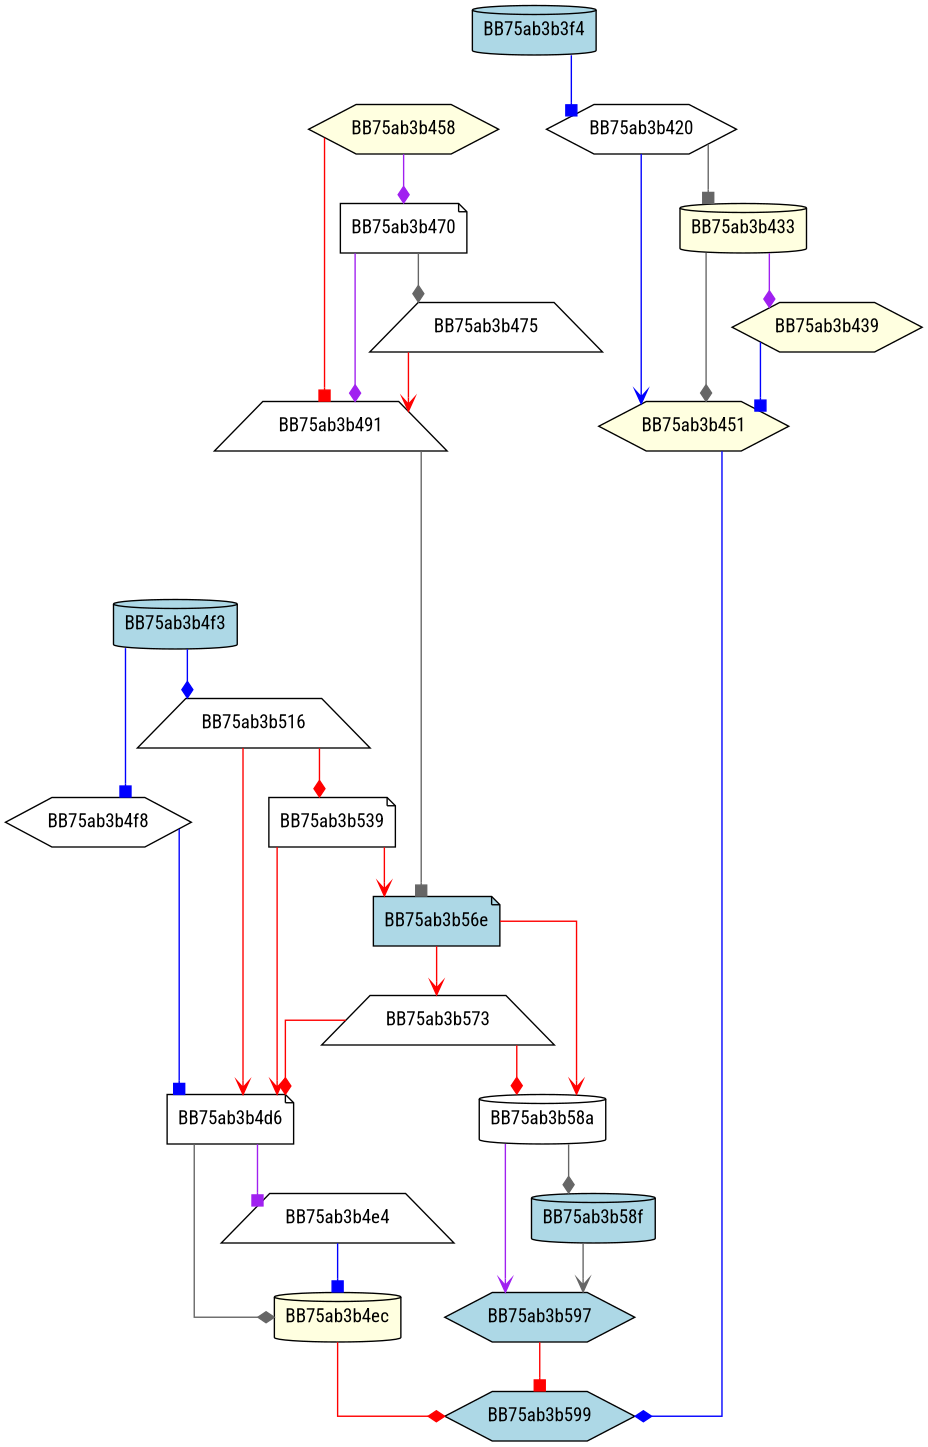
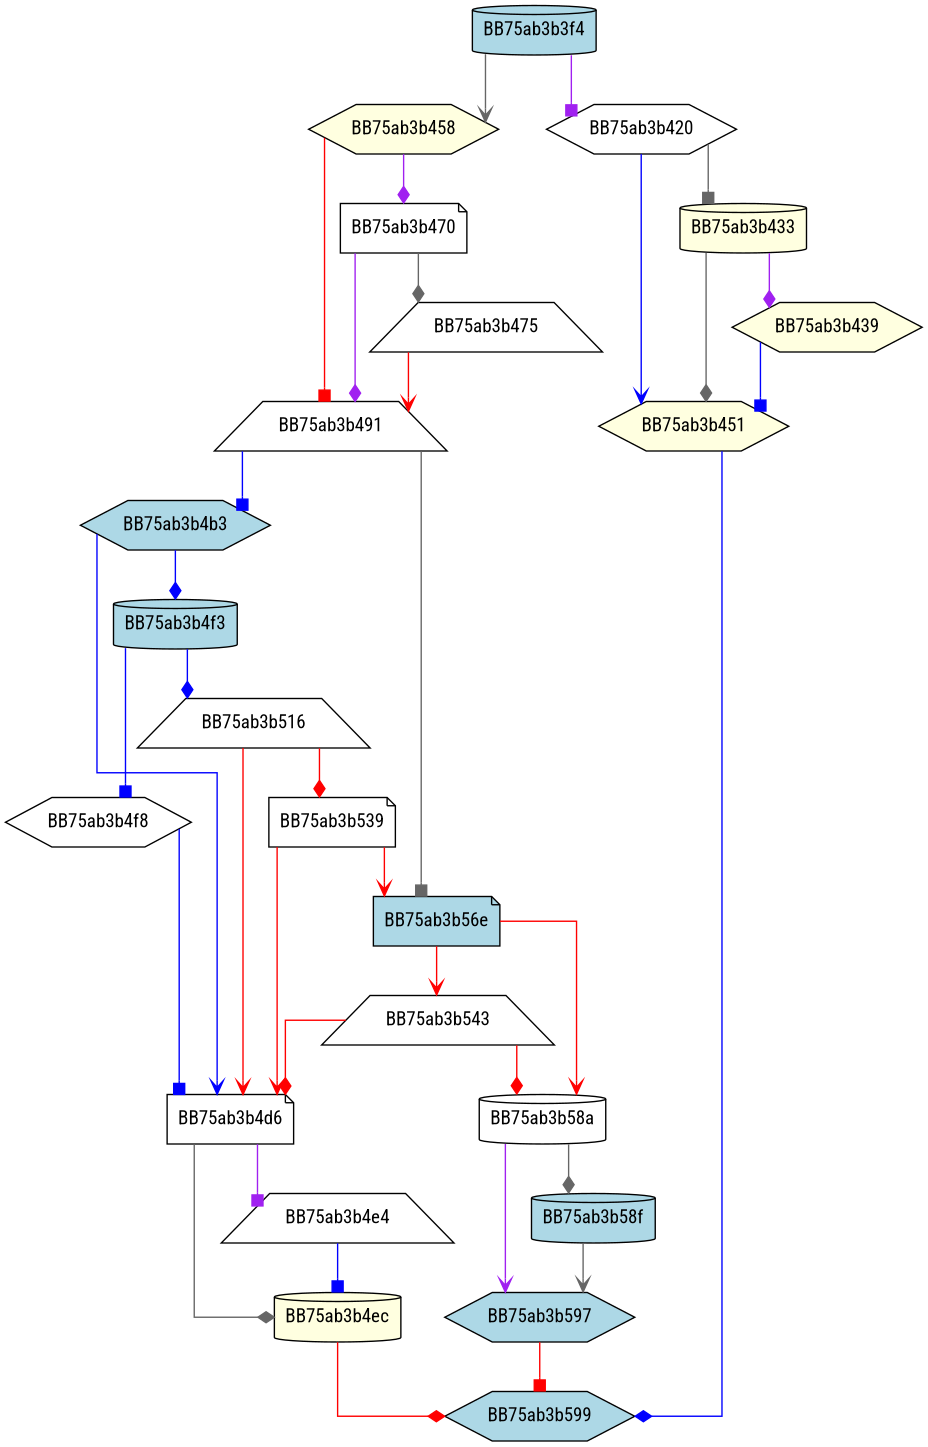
edge "BB75ab3b3f4" -> "BB75ab3b420": color blue -> purple
edge "BB75ab3b3f4" -> "BB75ab3b458": added
node "BB75ab3b4b3": added
node "BB75ab3b573": label "BB75ab3b573" -> "BB75ab3b543"
